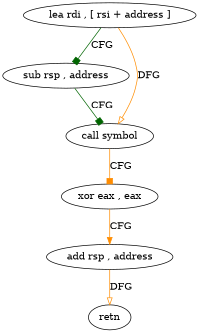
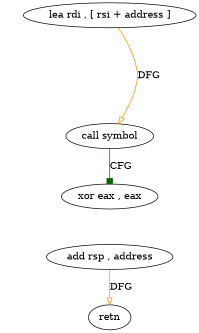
node "sub rsp , address": removed
edge "call symbol" -> "xor eax , eax": color darkorange -> darkgreen
edge "xor eax , eax" -> "add rsp , address": removed, label "CFG"
